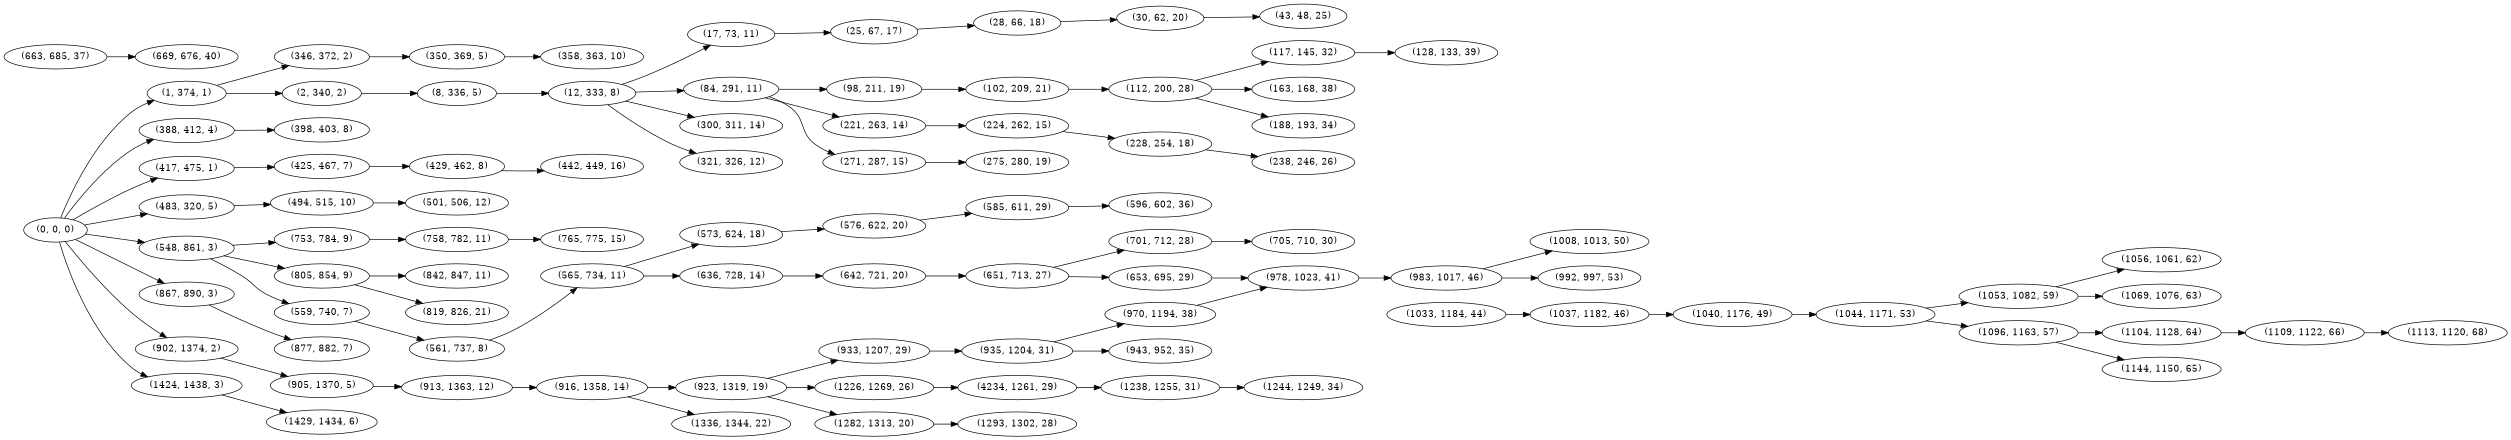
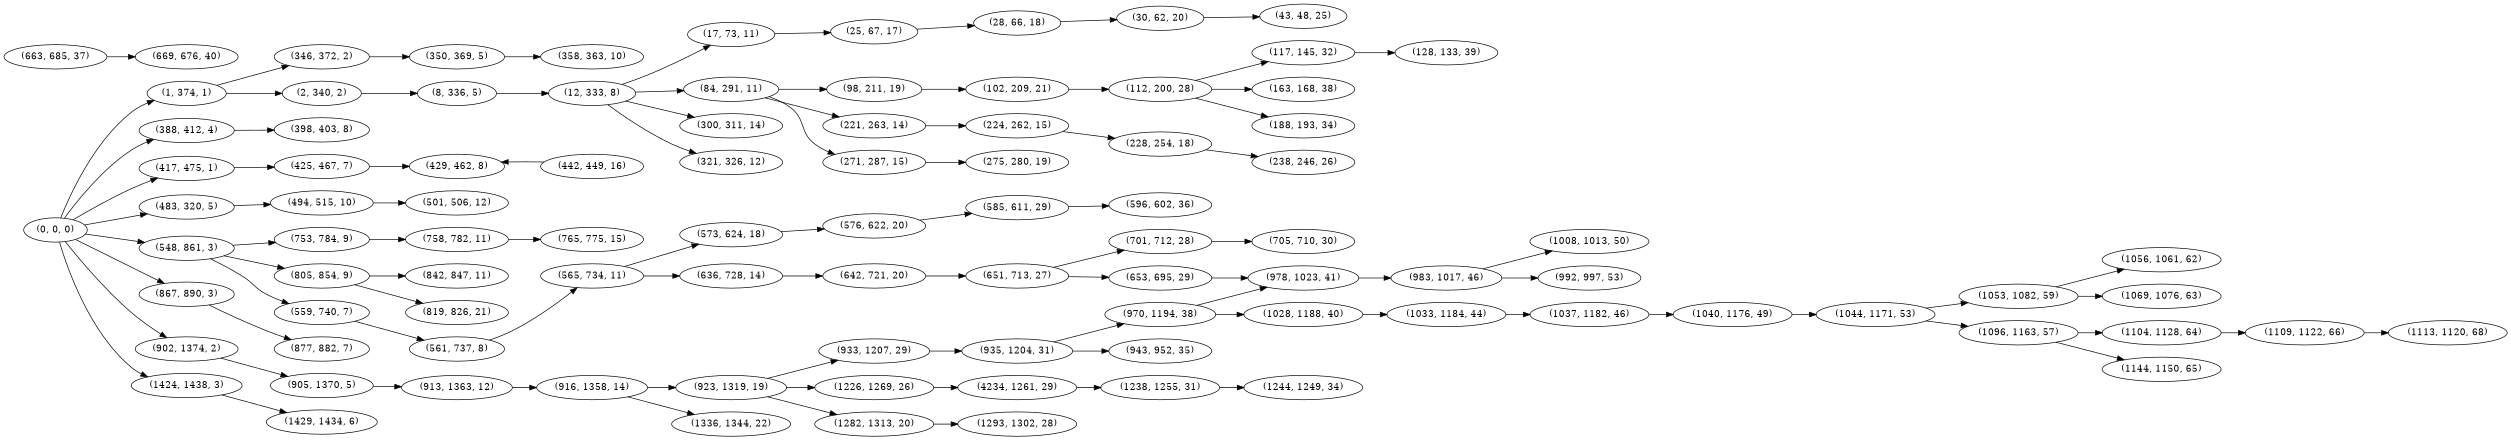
edge "(429, 462, 8)" -> "(442, 449, 16)": reversed
node "(1028, 1188, 40)": added
